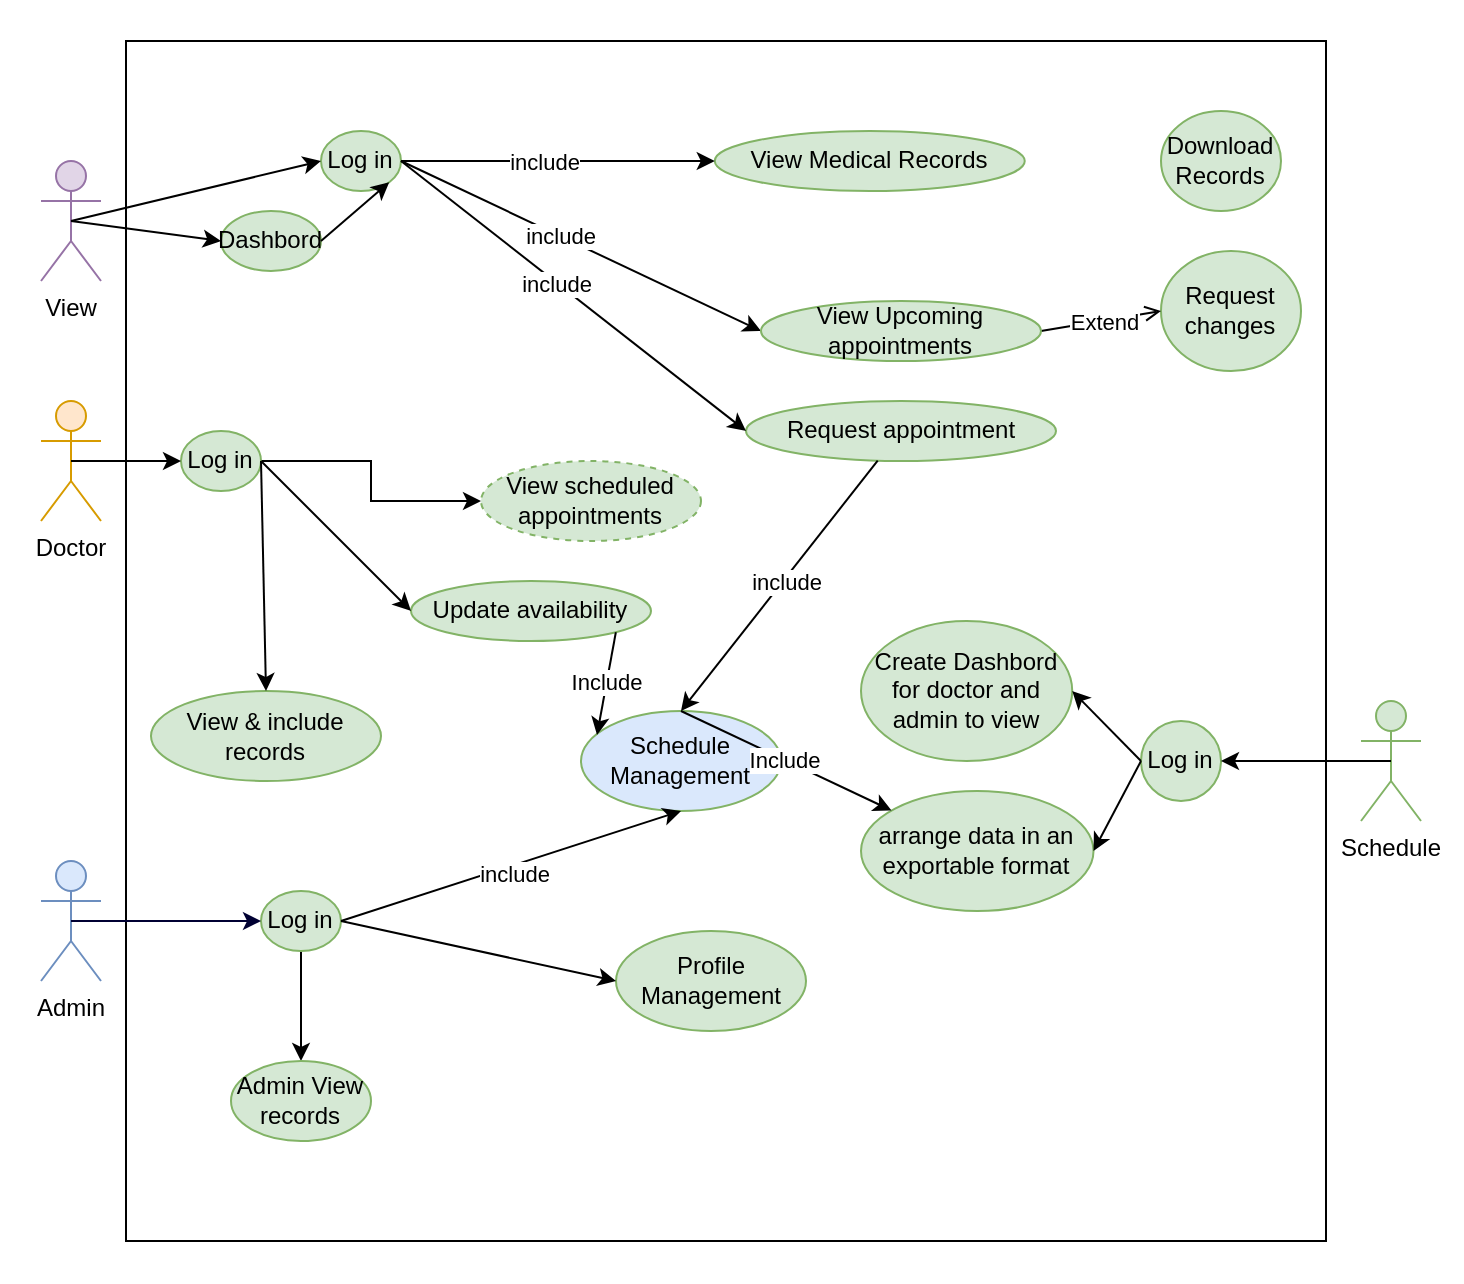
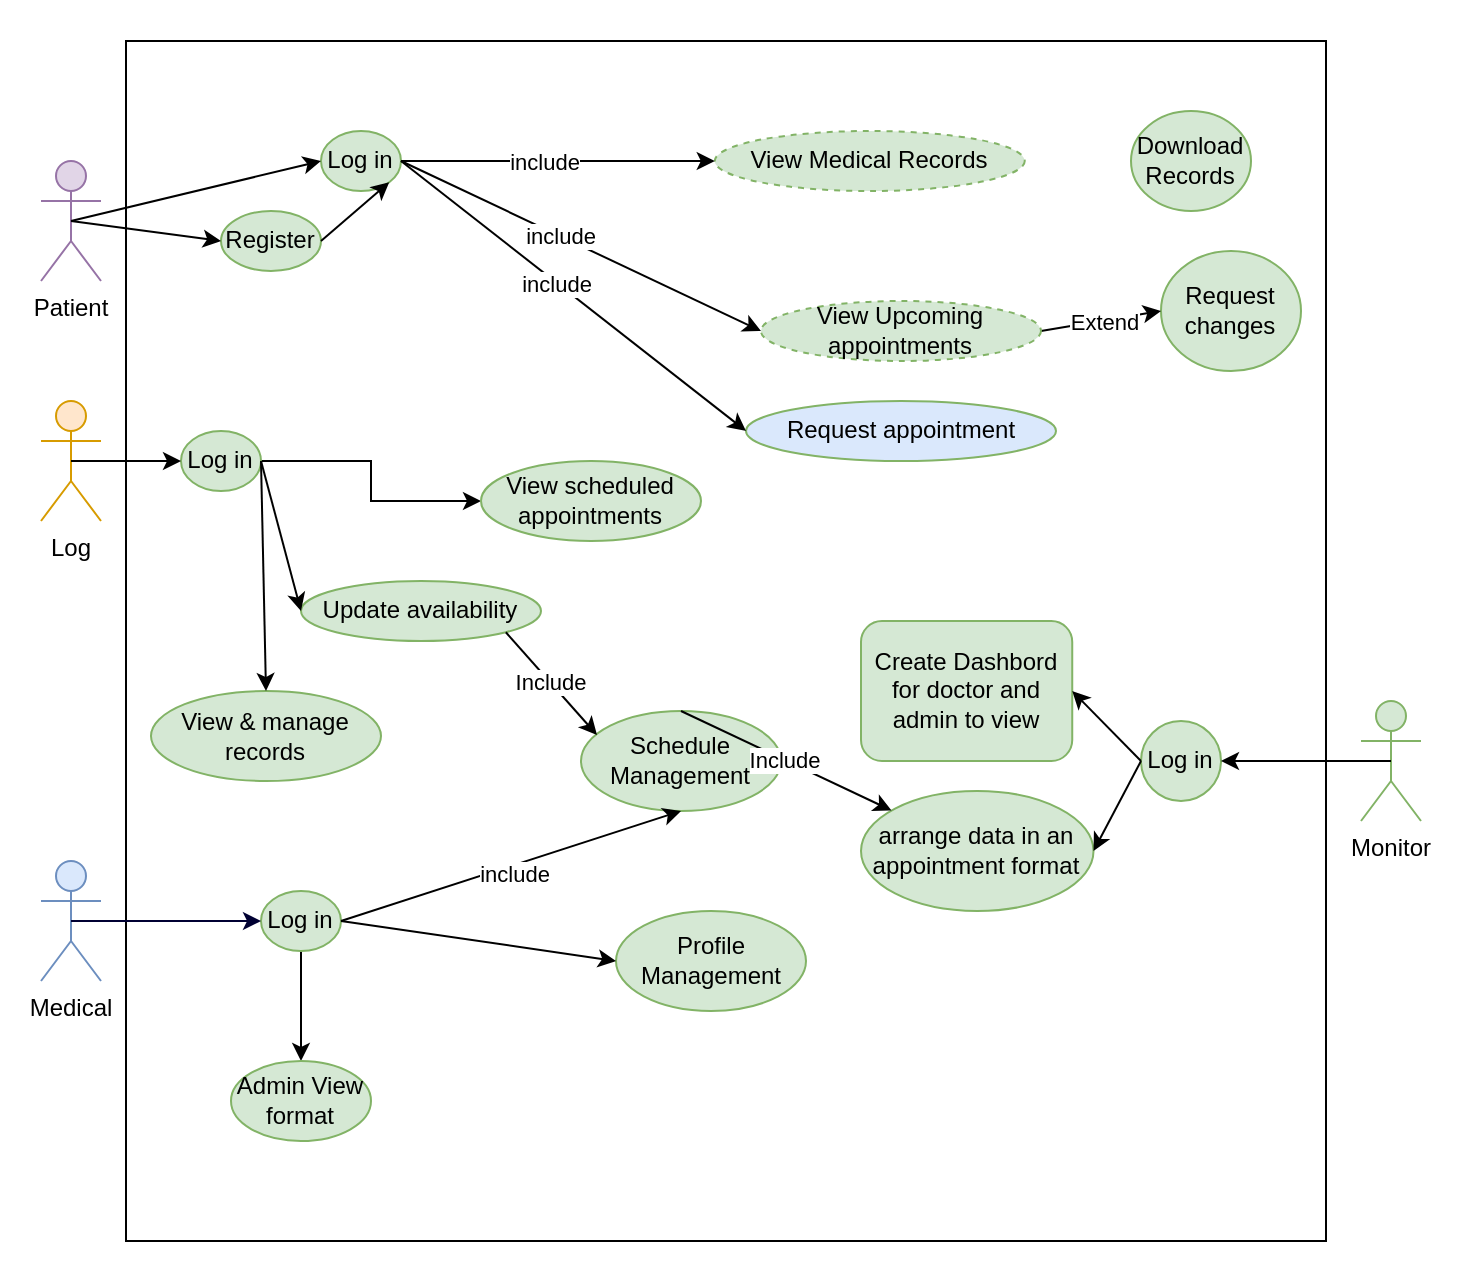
node "View Medical Records": style solid -> dashed
node "Download Records": moved (1221, 161) -> (1191, 161)
node "Dashbord": label "Dashbord" -> "Register"
node "View": label "View" -> "Patient"
edge "View Upcoming appointments" -> "Request changes": arrowhead open -> classic
node "View Upcoming appointments": style solid -> dashed
node "Request appointment": fillcolor #d5e8d4 -> #dae8fc
node "View scheduled appointments": style dashed -> solid
node "Doctor": label "Doctor" -> "Log"
edge "Request appointment" -> "Schedule Management": removed, label "include"
node "Update availability": moved (531, 611) -> (421, 611)
node "Create Dashbord for doctor and admin to view": shape ellipse -> rounded rectangle
node "View & include records": label "View & include records" -> "View & manage records"
node "Schedule Management": fillcolor #dae8fc -> #d5e8d4
node "Schedule": label "Schedule" -> "Monitor"
node "arrange data in an exportable format": label "arrange data in an exportable format" -> "arrange data in an appointment format"
node "Profile Management": moved (711, 981) -> (711, 961)
node "Admin": label "Admin" -> "Medical"
node "Admin View records": label "Admin View records" -> "Admin View format"
